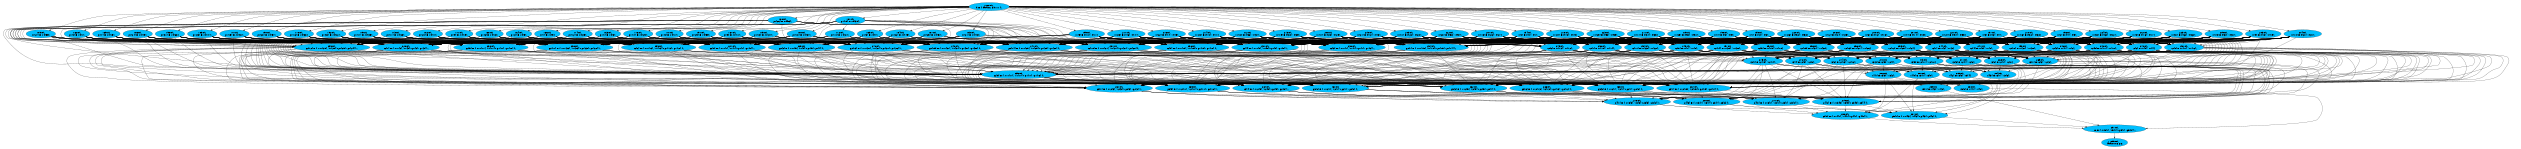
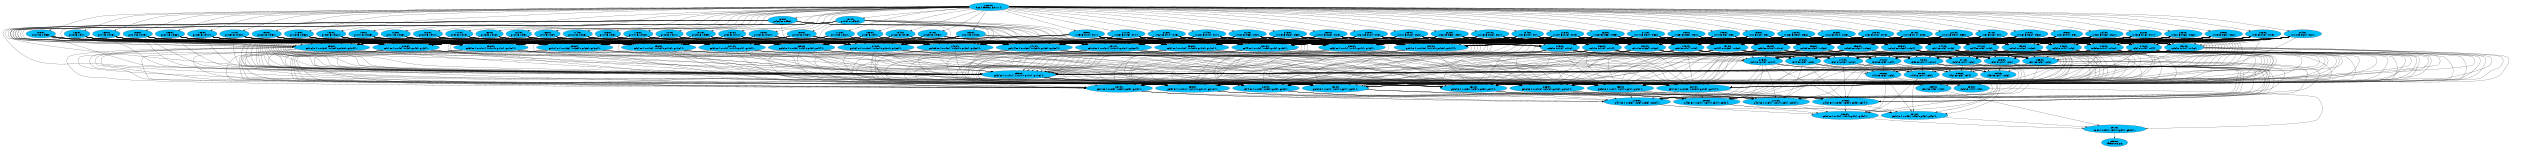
edge "181:AS p1[19] = ~d[39];" -> "172:AS p1[10] = ~d[21];": now "160:AS d = { data_in, 3'b111 };" -> "172:AS p1[10] = ~d[21];"
